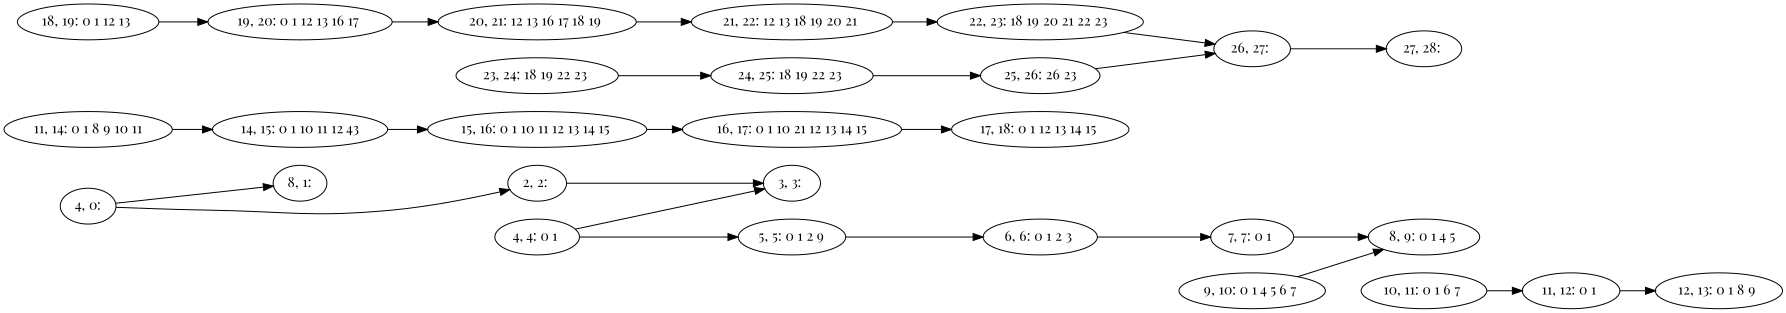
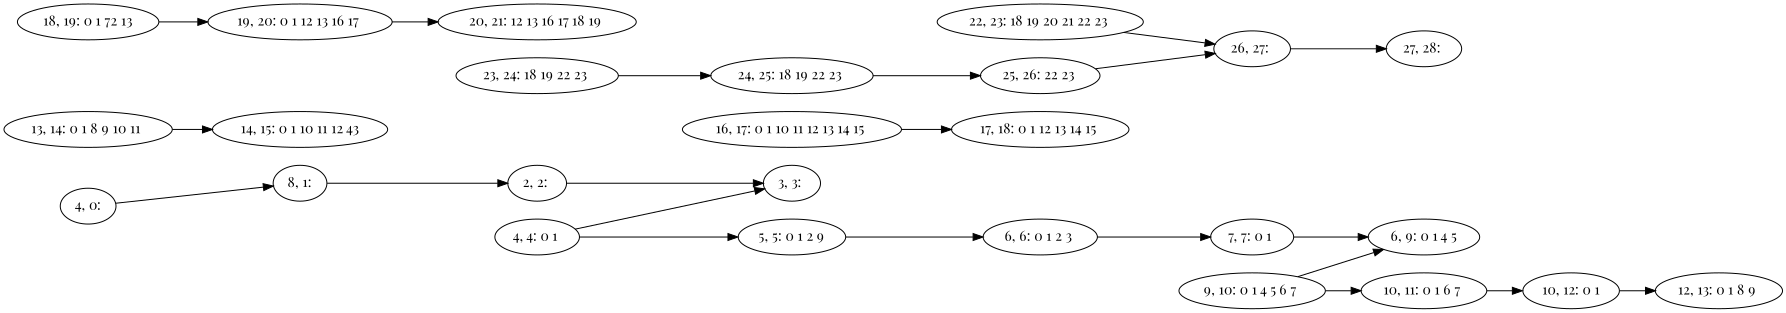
node "18, 19: 0 1 12 13": label "18, 19: 0 1 12 13" -> "18, 19: 0 1 72 13"
node "21, 22: 12 13 18 19 20 21": removed
node "25, 26: 26 23": label "25, 26: 26 23" -> "25, 26: 22 23"
node "11, 14: 0 1 8 9 10 11": label "11, 14: 0 1 8 9 10 11" -> "13, 14: 0 1 8 9 10 11"
node "15, 16: 0 1 10 11 12 13 14 15": removed
node "16, 17: 0 1 10 21 12 13 14 15": label "16, 17: 0 1 10 21 12 13 14 15" -> "16, 17: 0 1 10 11 12 13 14 15"
edge "4, 0:" -> "2, 2:": now "8, 1:" -> "2, 2:"
node "8, 9: 0 1 4 5": label "8, 9: 0 1 4 5" -> "6, 9: 0 1 4 5"
edge "9, 10: 0 1 4 5 6 7" -> "10, 11: 0 1 6 7": added
node "11, 12: 0 1": label "11, 12: 0 1" -> "10, 12: 0 1"
